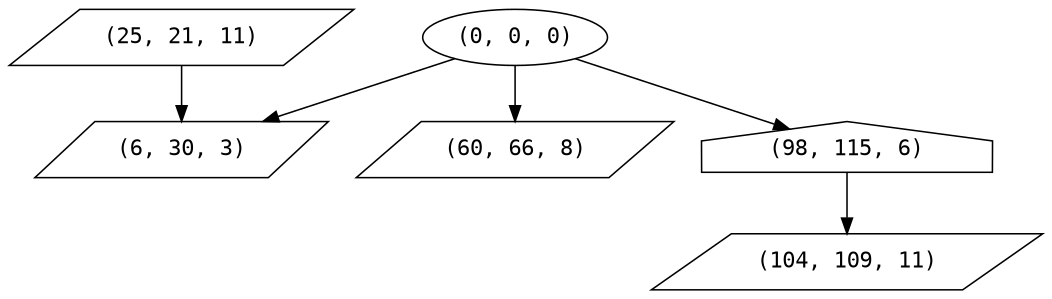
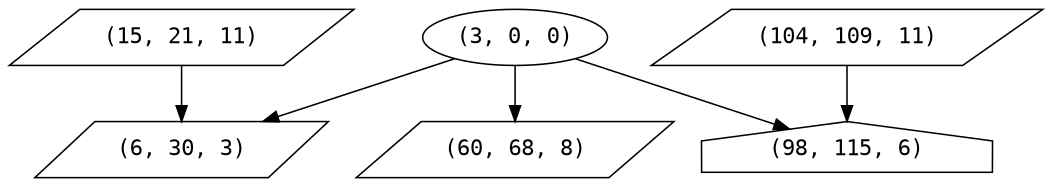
node "(25, 21, 11)": label "(25, 21, 11)" -> "(15, 21, 11)"
node "(0, 0, 0)": label "(0, 0, 0)" -> "(3, 0, 0)"
node "(60, 66, 8)": label "(60, 66, 8)" -> "(60, 68, 8)"
edge "(98, 115, 6)" -> "(104, 109, 11)": reversed
